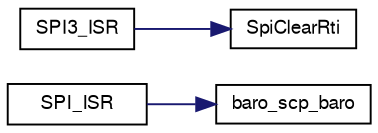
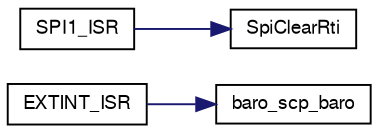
node "SPI3_ISR": label "SPI3_ISR" -> "SPI1_ISR"
node "SPI_ISR": label "SPI_ISR" -> "EXTINT_ISR"
